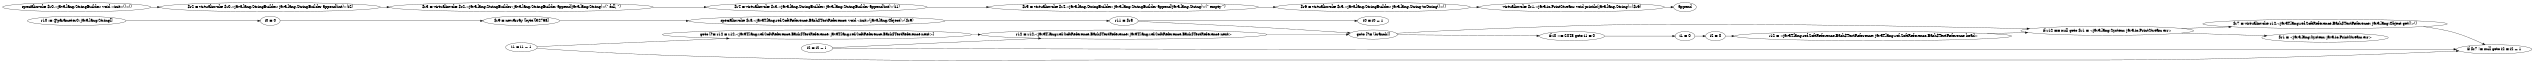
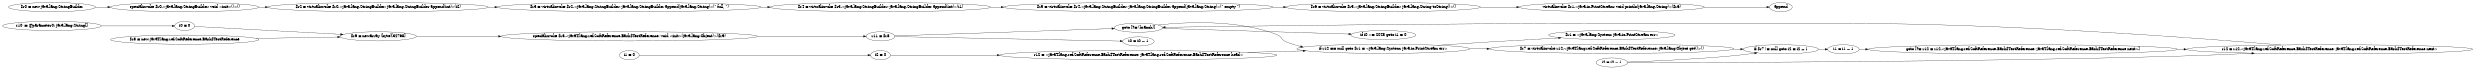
node "$r0 = new java.lang.StringBuilder": added
edge "if i0 >= 2048 goto i1 = 0" -> "i1 = 0": removed
node "$r8 = new javaT.lang.ref.SoftReference.Bash$TestReference": added
edge "i1 = i1 + 1" -> "if $r7 != null goto i2 = i2 + 1": reversed
